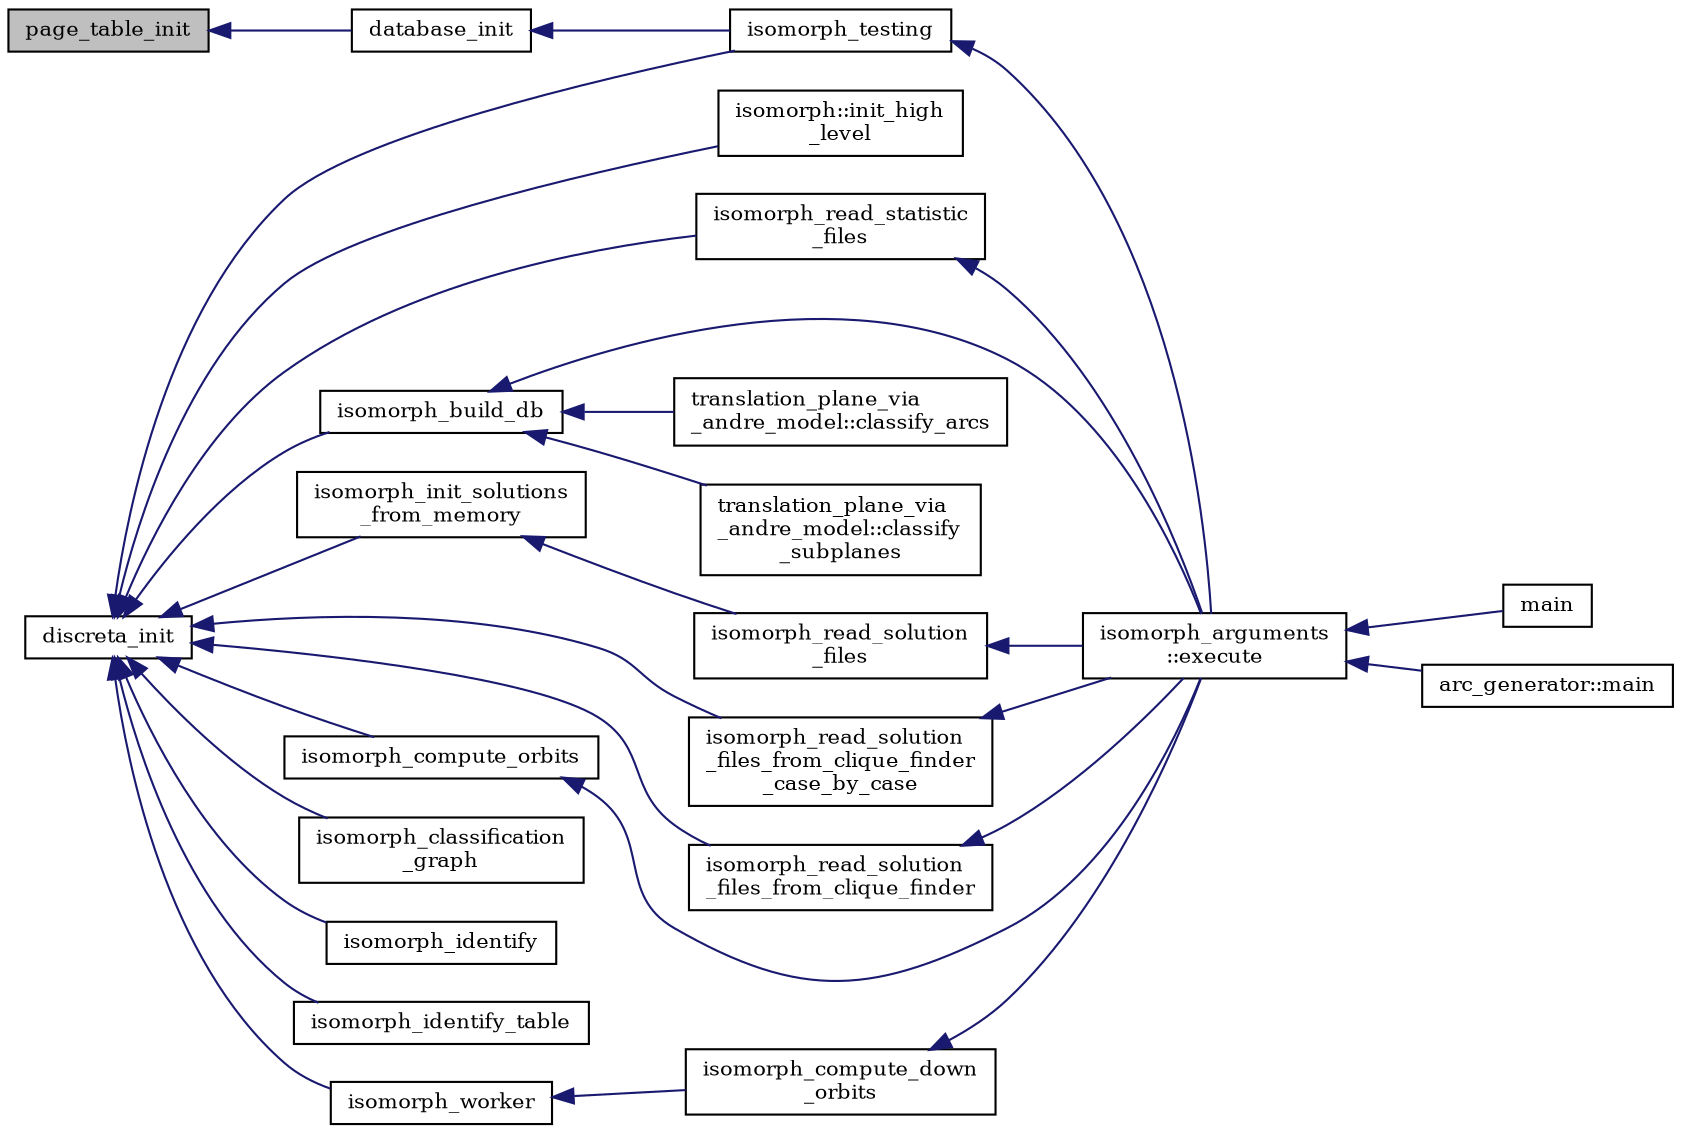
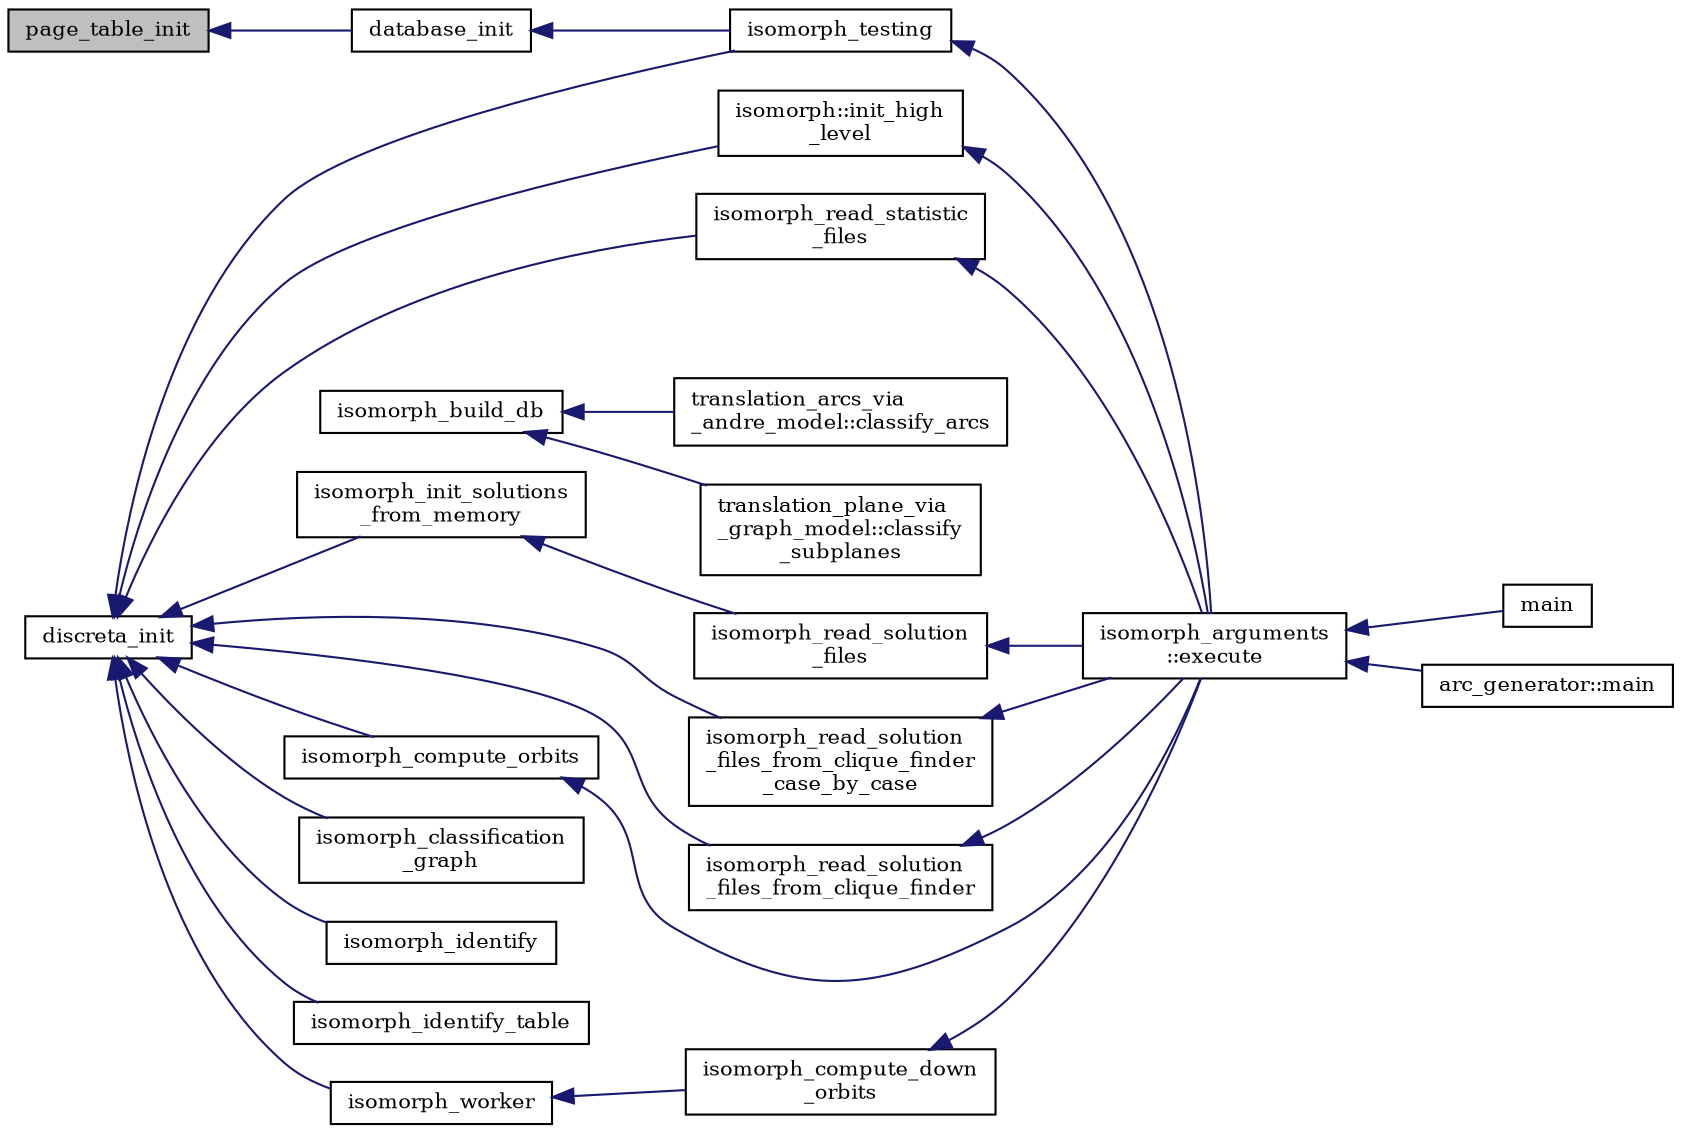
edge "isomorph_arguments ::execute" -> "isomorph_build_db": now "isomorph_arguments ::execute" -> "isomorph::init_high _level"
node "translation_plane_via _andre_model::classify_arcs": label "translation_plane_via _andre_model::classify_arcs" -> "translation_arcs_via _andre_model::classify_arcs"
edge "isomorph_build_db" -> "discreta_init": removed
node "translation_plane_via _andre_model::classify _subplanes": label "translation_plane_via _andre_model::classify _subplanes" -> "translation_plane_via _graph_model::classify _subplanes"
